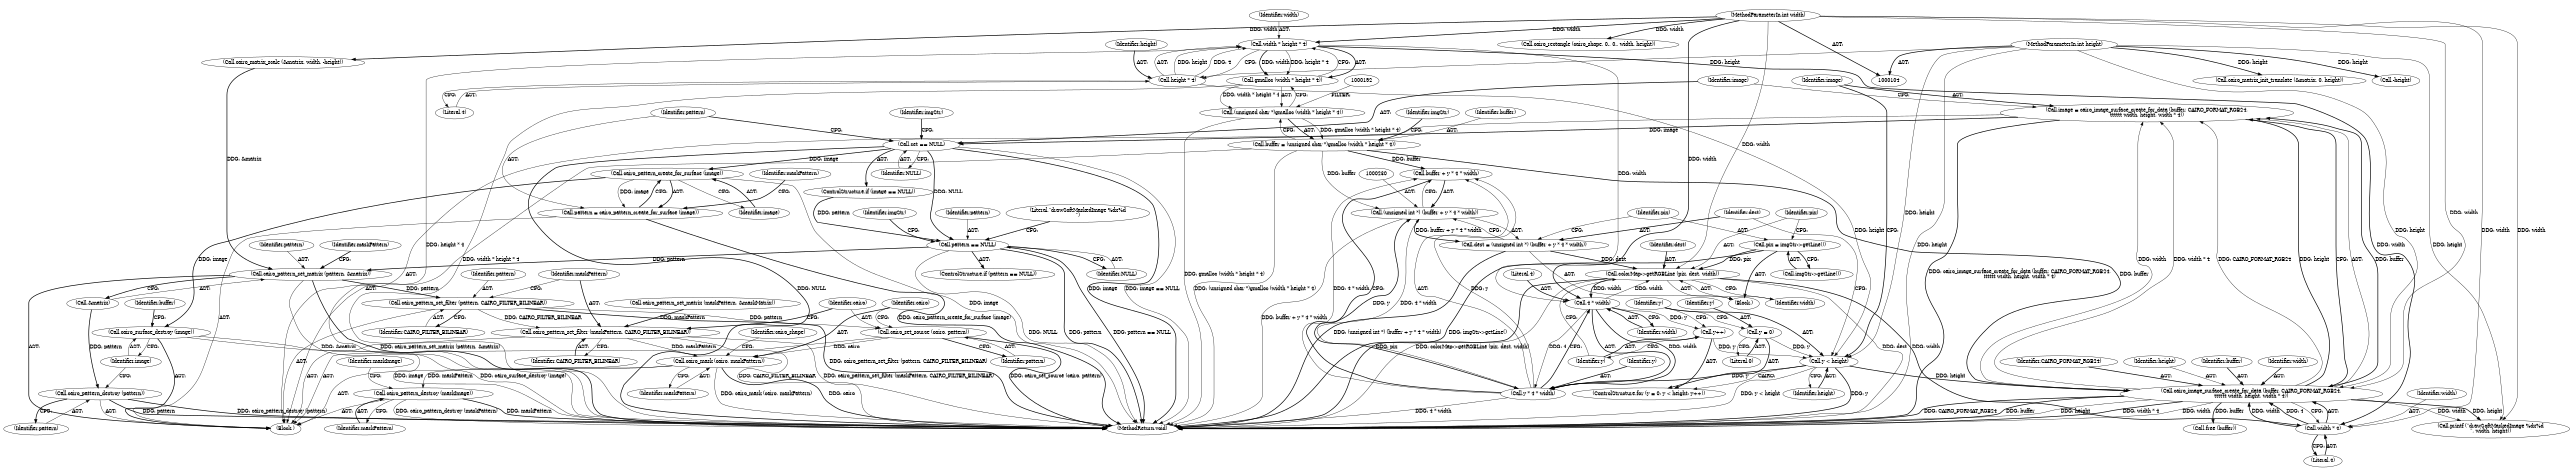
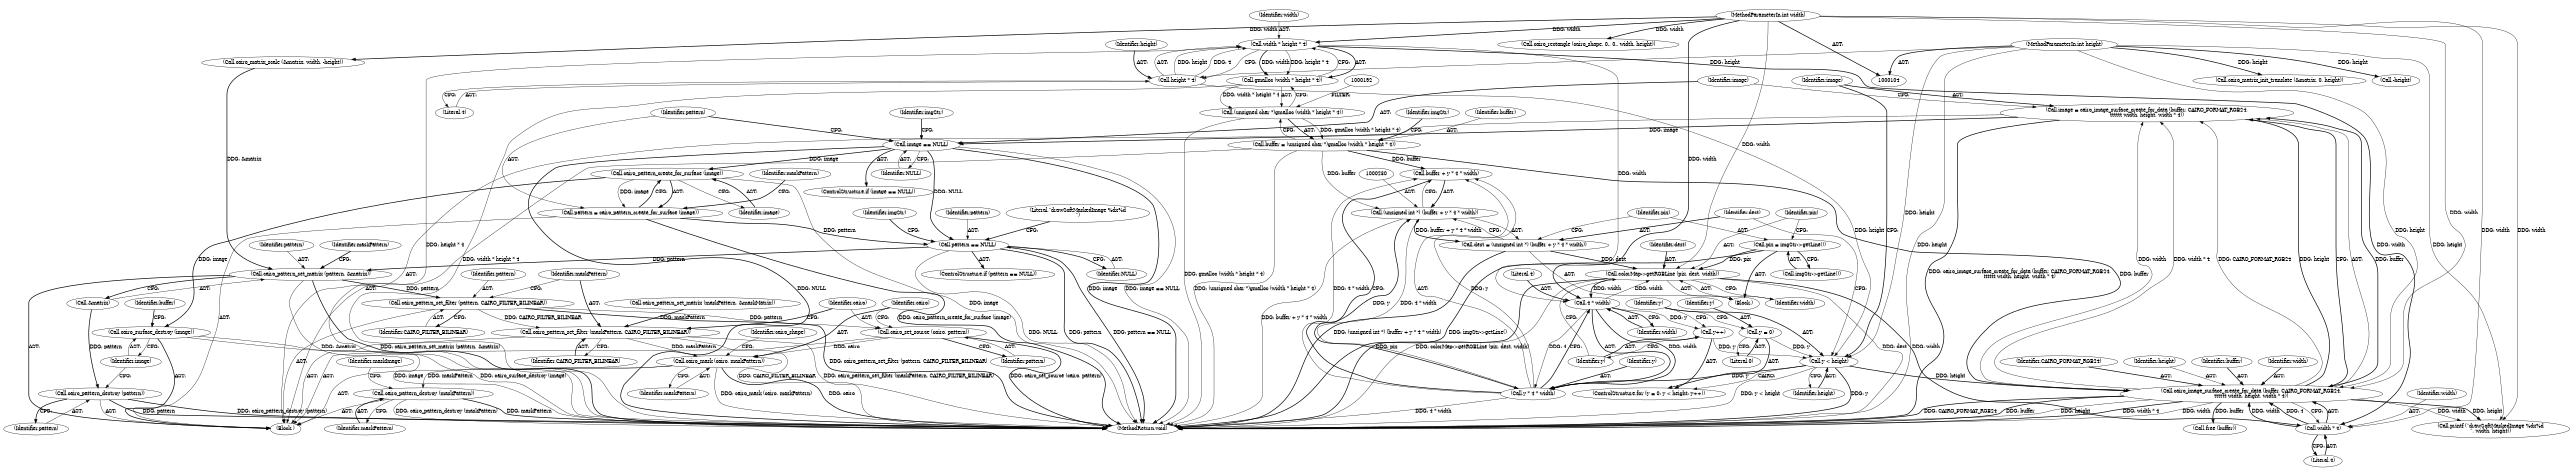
node "(Call,set == NULL)": label "(Call,set == NULL)" -> "(Call,image == NULL)"
edge "(ControlStructure,if (image == NULL))" -> "(Call,pattern == NULL)": now "(Call,pattern = cairo_pattern_create_for_surface (image))" -> "(Call,pattern == NULL)"
node "(Call,cairo_pattern_destroy (maskImage))": label "(Call,cairo_pattern_destroy (maskImage))" -> "(Call,cairo_pattern_destroy (maskPattern))"
